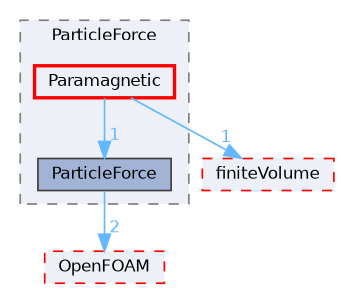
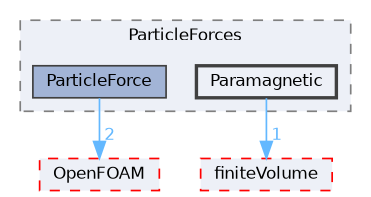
cluster "ParticleForce": label "ParticleForce" -> "ParticleForces"
node "Paramagnetic": color red -> grey25
edge "Paramagnetic" -> "ParticleForce": removed
